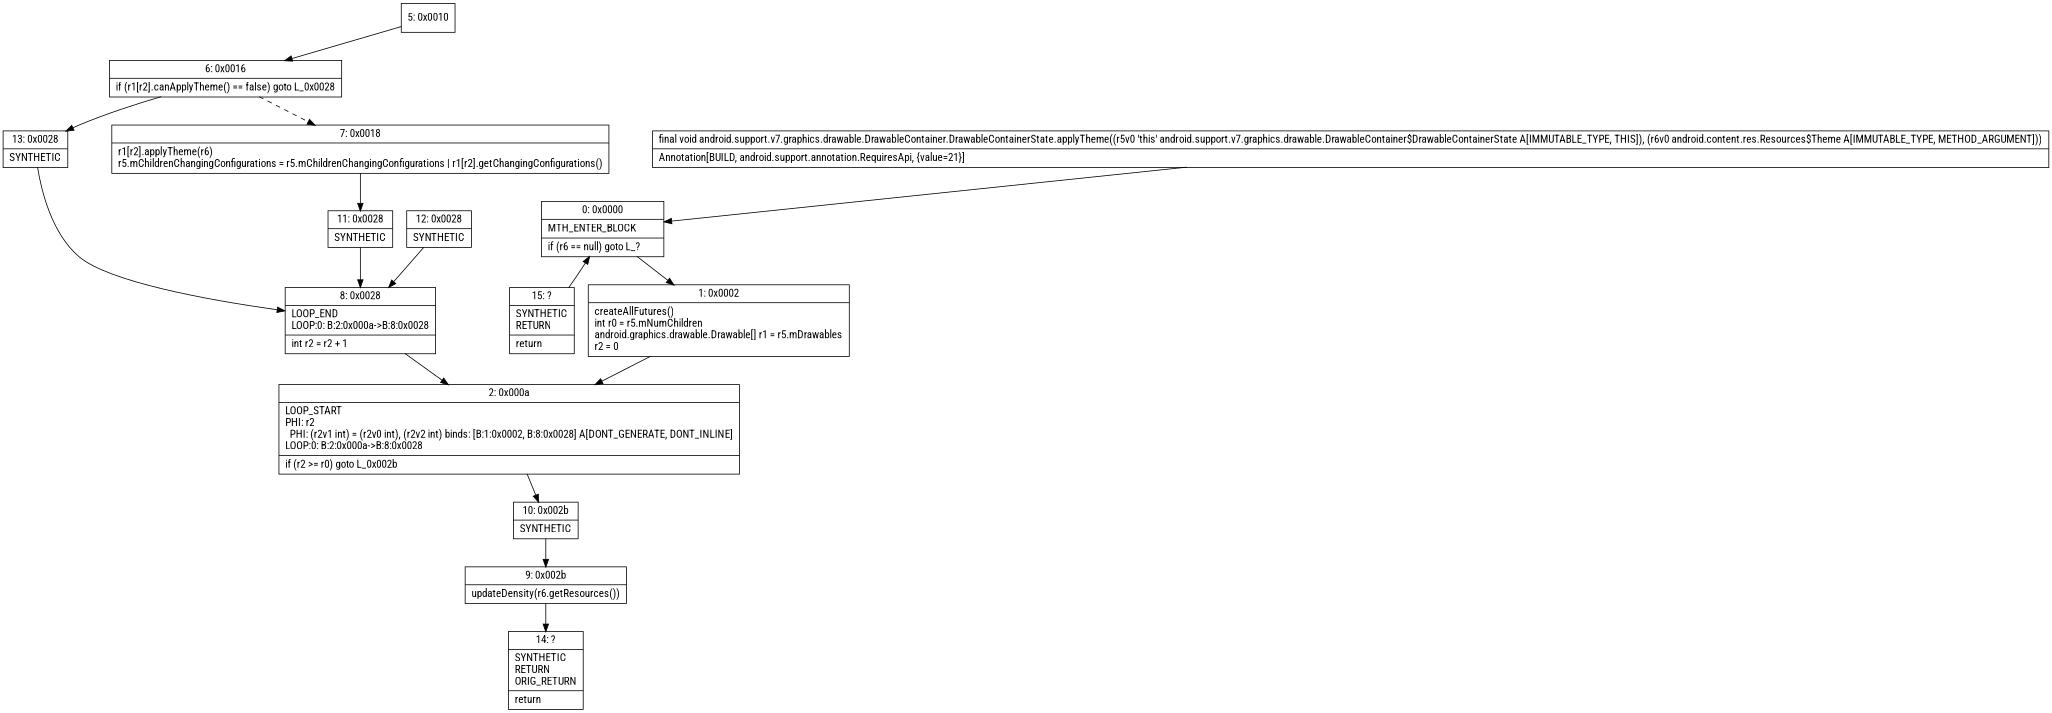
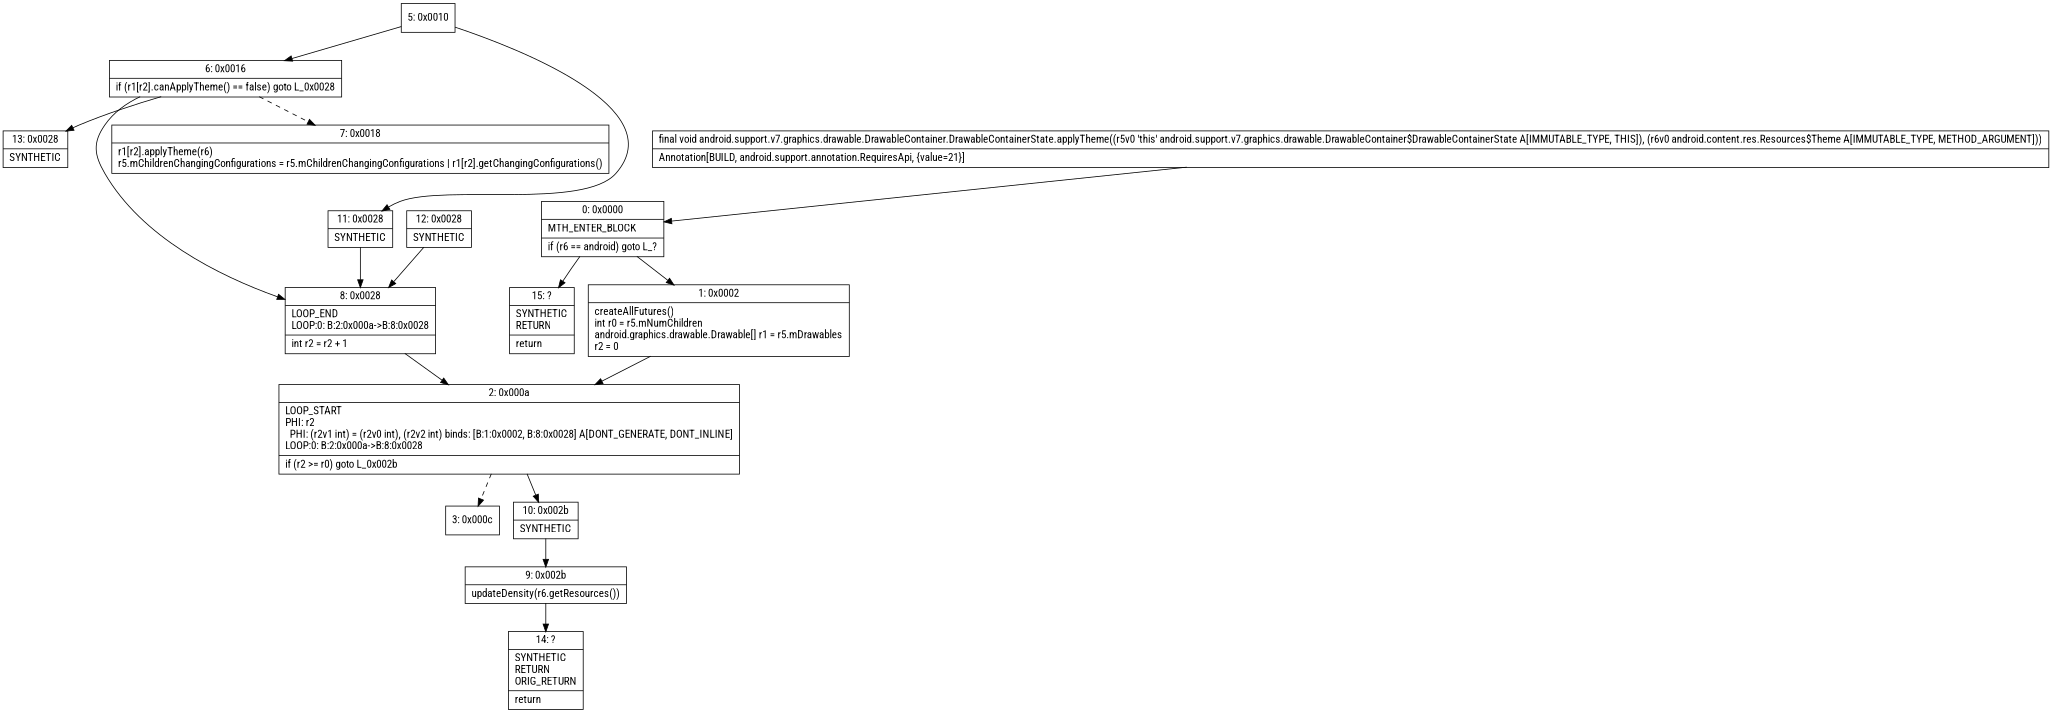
edge "7: 0x0018" -> "11: 0x0028": now "5: 0x0010" -> "11: 0x0028"
node "0: 0x0000": text "if (r6 == null) goto L_?" -> "if (r6 == android) goto L_?"
edge "15: ?" -> "0: 0x0000": reversed
edge "13: 0x0028" -> "8: 0x0028": now "6: 0x0016" -> "8: 0x0028"
node "3: 0x000c": added
